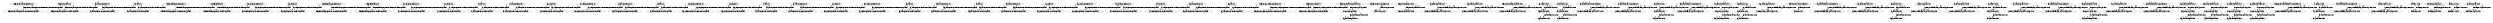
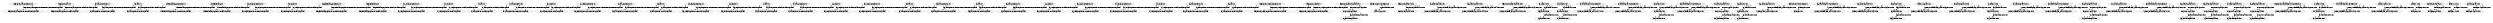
edge "ReduceSum_25/output_tensor_0" -> "ScalarMul_26/out_0": label "ScalarMul_26/in_0:out_0" -> "fc6-activation/in_0:out_0"
edge "Dropout_18_grad/dx_0" -> "fc2-activation_grad/dx_0": label "fc2-activation_grad/dy_0:dx_0" -> "Dropout_17_grad/dy_0:dx_0"
